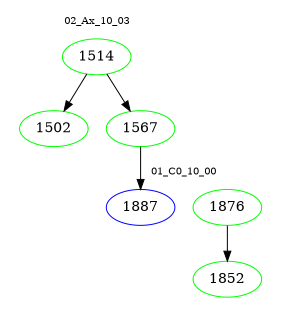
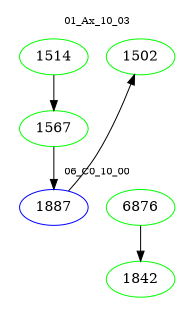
cluster "02_Ax_10_03": label "02_Ax_10_03" -> "01_Ax_10_03"
edge "1514" -> "1502": now "1887" -> "1502"
cluster "01_C0_10_00": label "01_C0_10_00" -> "06_C0_10_00"
node "1876": label "1876" -> "6876"
node "1852": label "1852" -> "1842"
